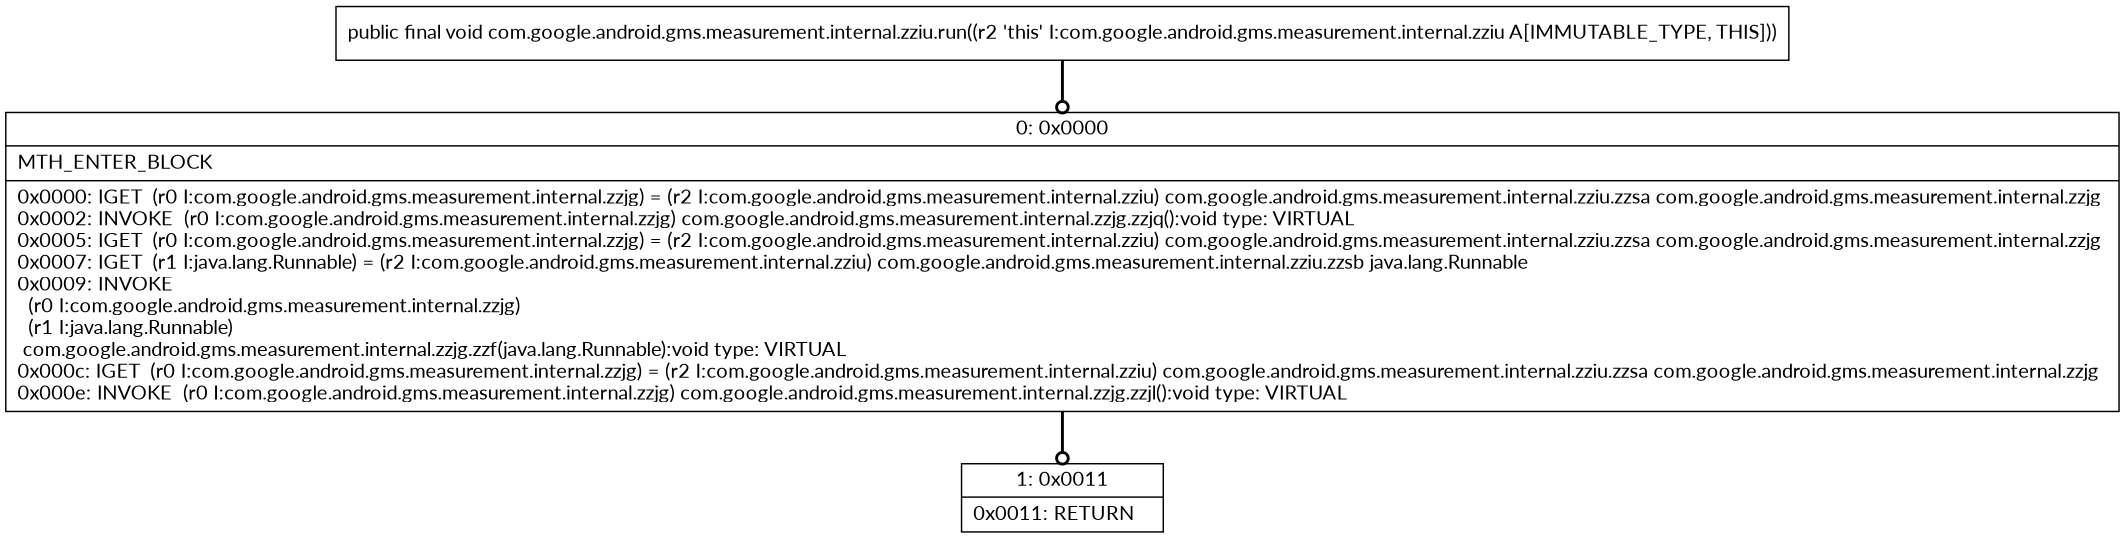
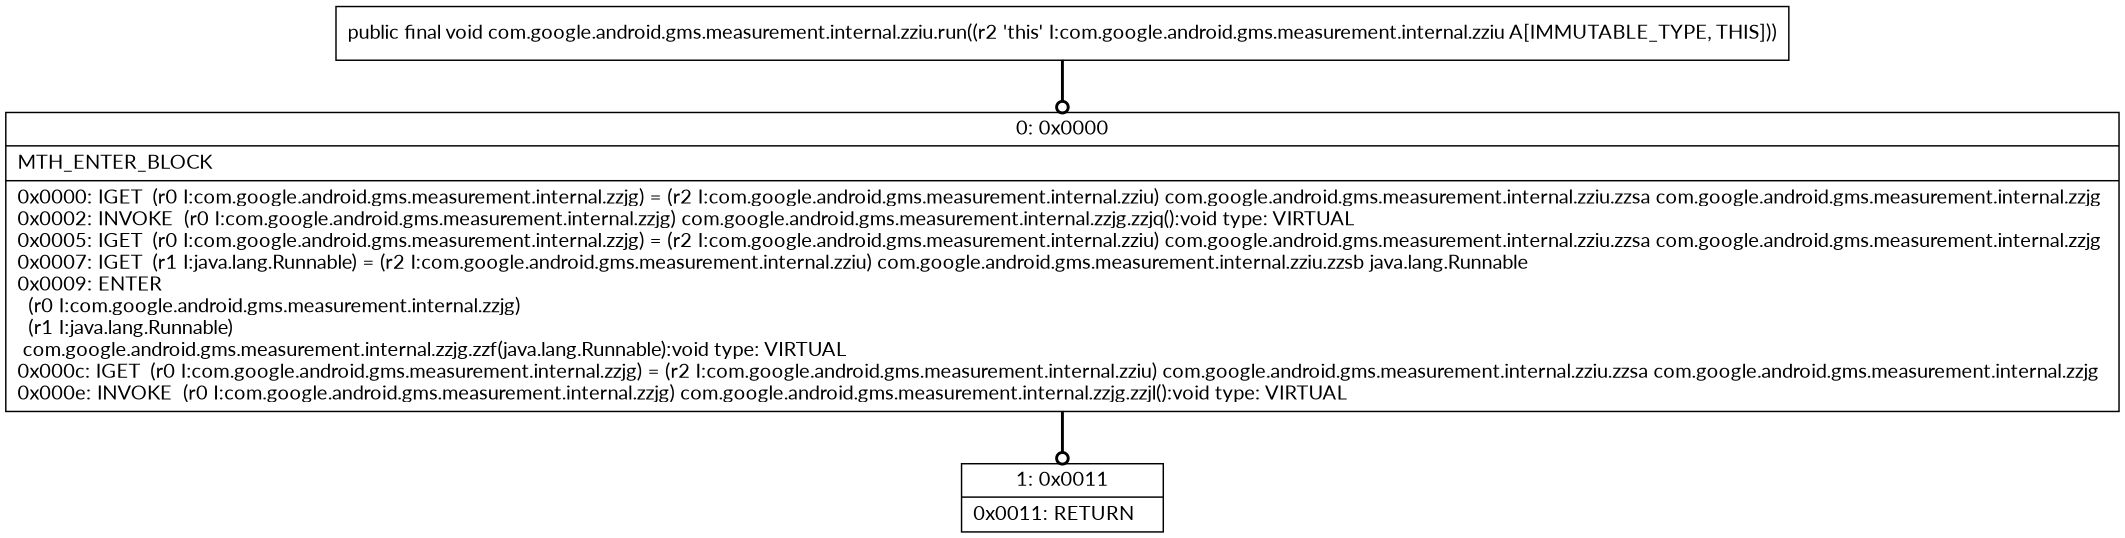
node "0: 0x0000": text "0x0009: INVOKE" -> "0x0009: ENTER"
